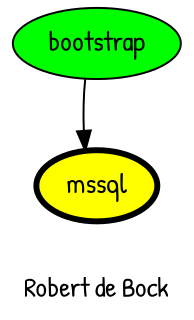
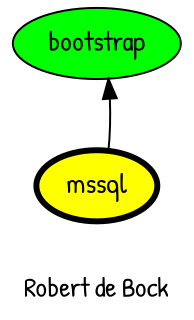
edge "bootstrap" -> "mssql": reversed
